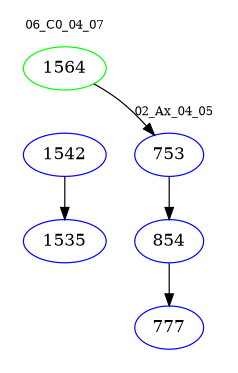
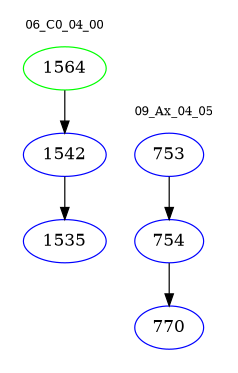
cluster "06_C0_04_07": label "06_C0_04_07" -> "06_C0_04_00"
edge "1564" -> "753": now "1564" -> "1542"
cluster "02_Ax_04_05": label "02_Ax_04_05" -> "09_Ax_04_05"
node "854": label "854" -> "754"
node "777": label "777" -> "770"
